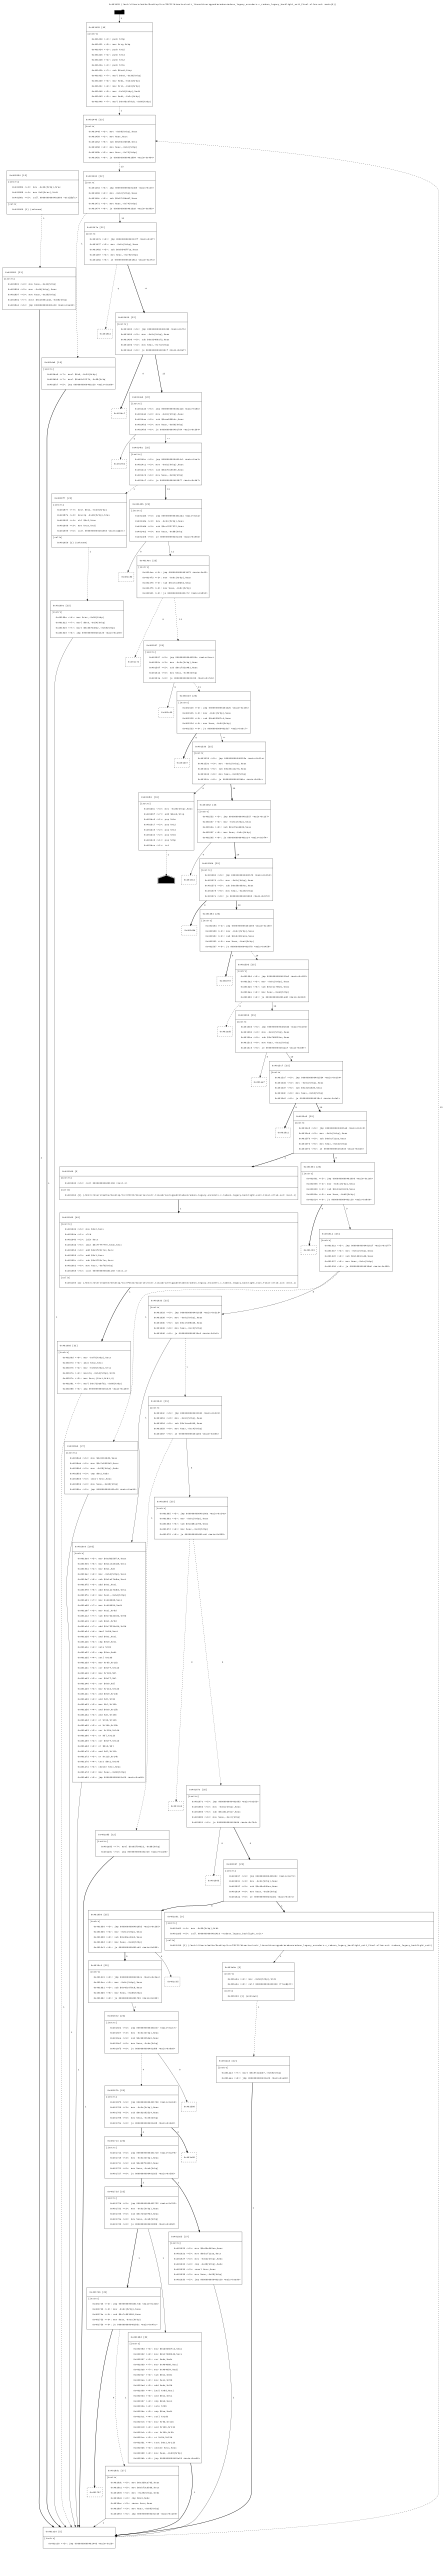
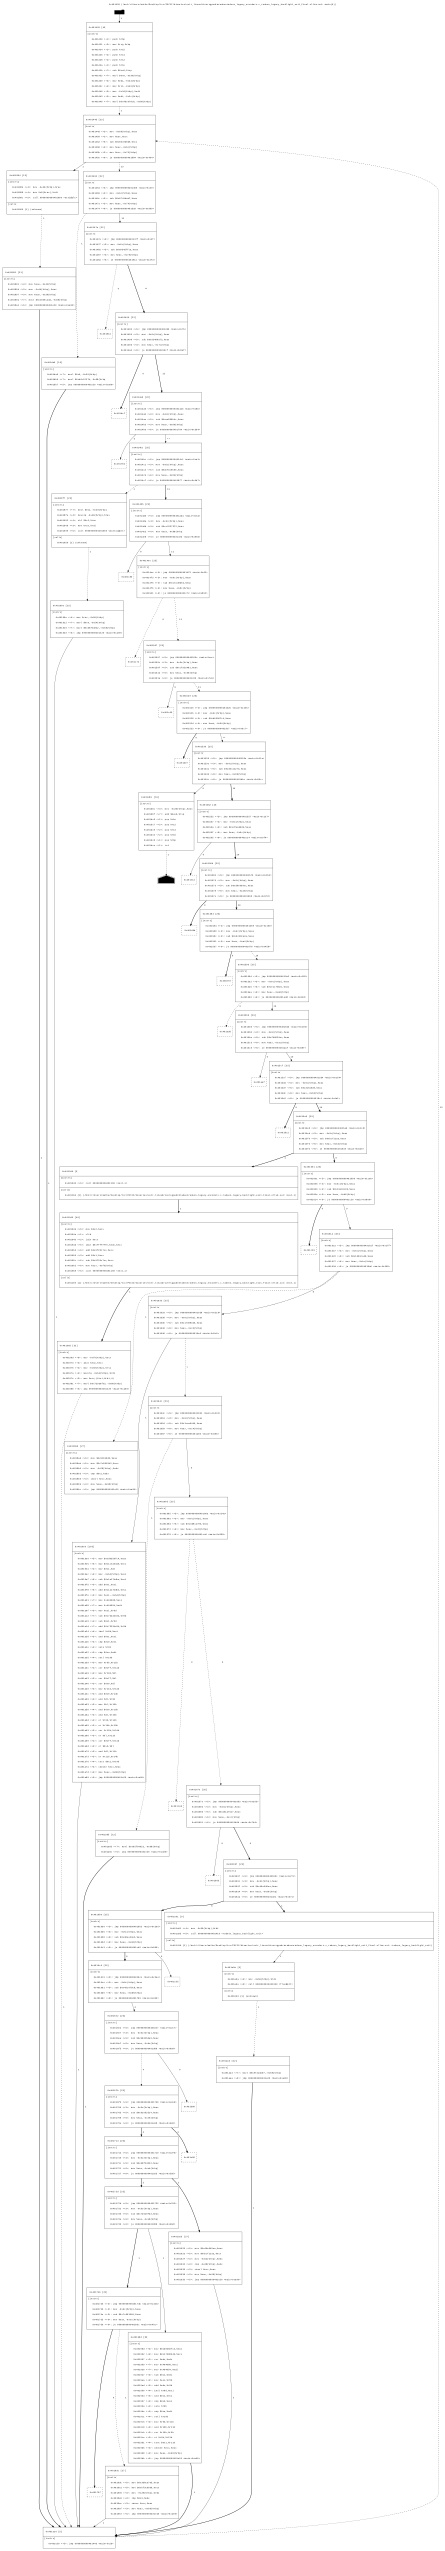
edge "0x40144d [23]" -> "0x401884 [13]": added, label "1"
edge "0x4018a6 [27]" -> "0x401e20 [5]": removed, label "1"
